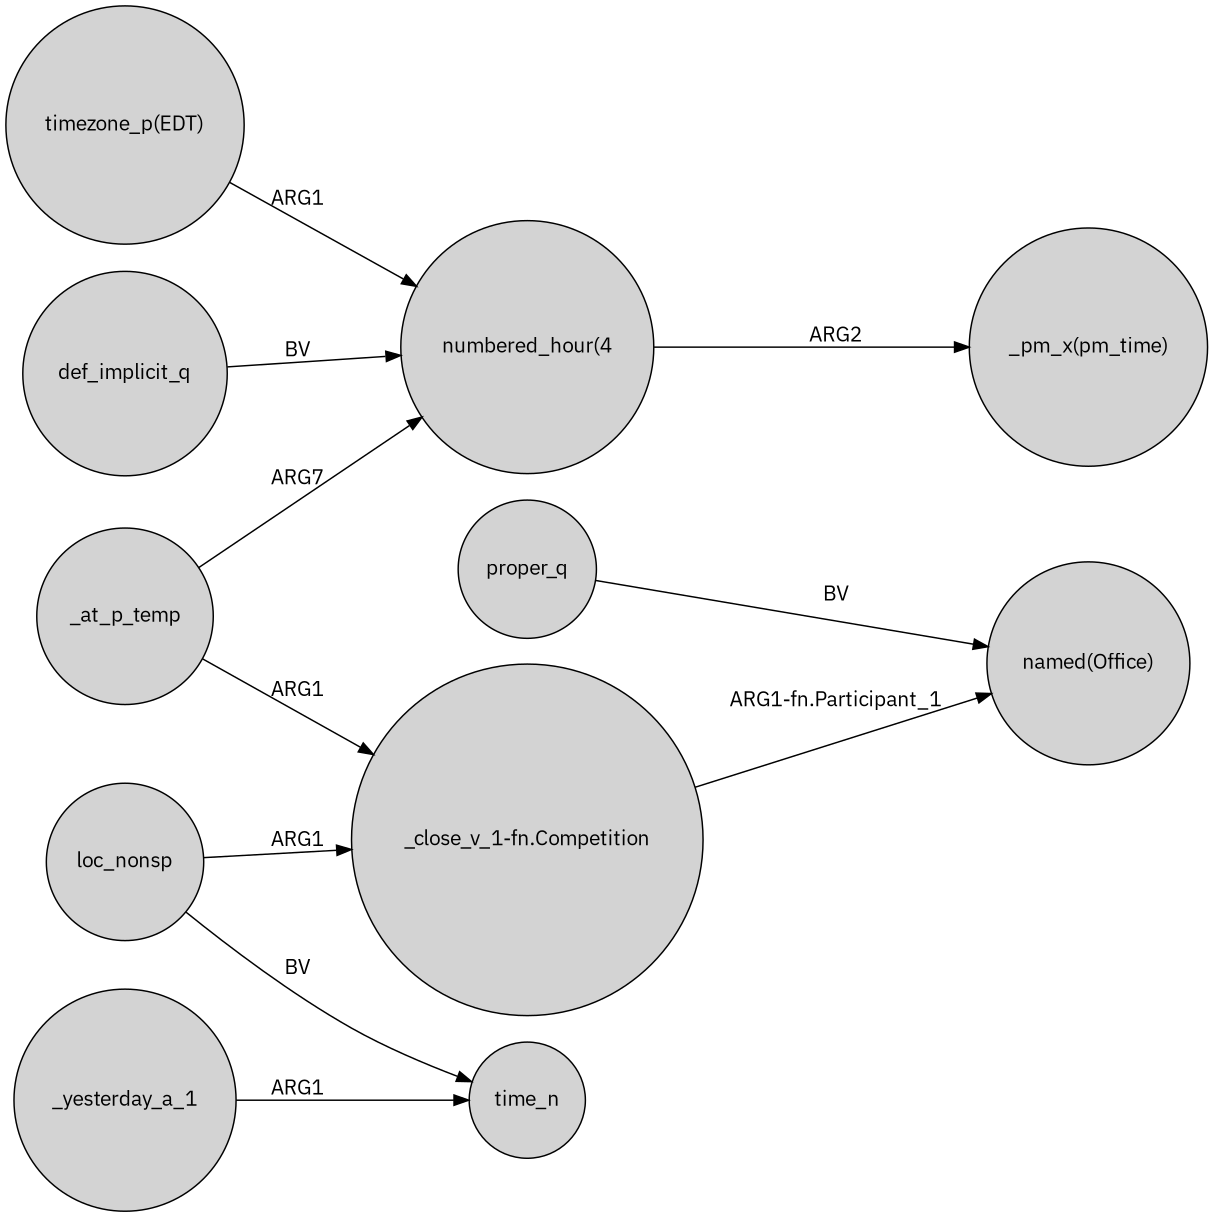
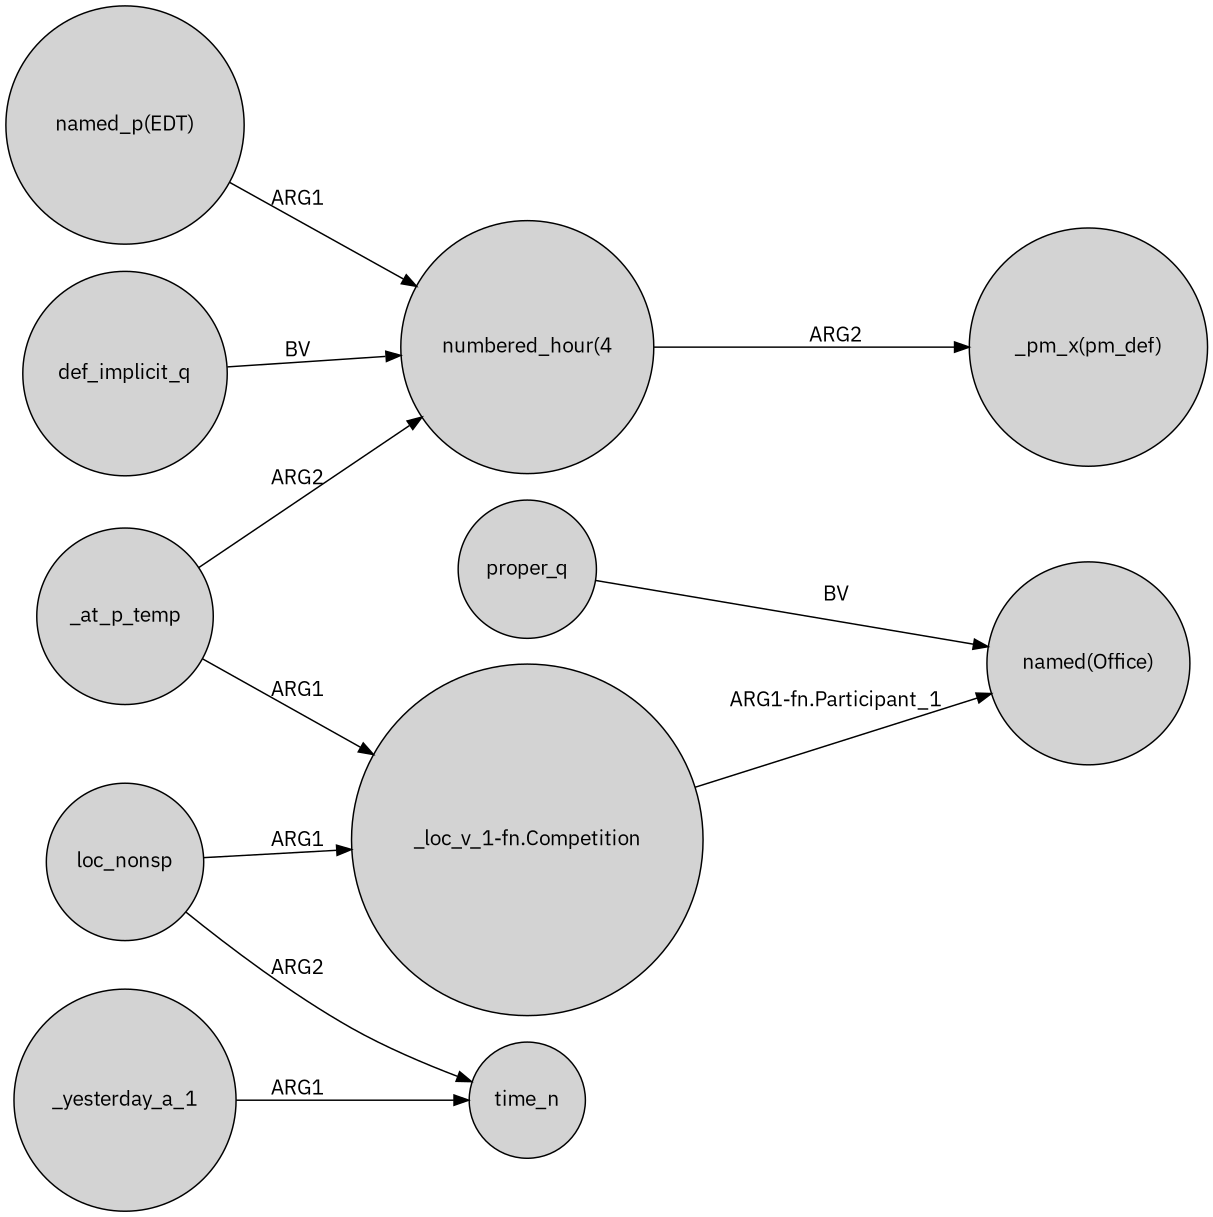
node "timezone_p(EDT)": label "timezone_p(EDT)" -> "named_p(EDT)"
node "_pm_x(pm_time)": label "_pm_x(pm_time)" -> "_pm_x(pm_def)"
edge "_at_p_temp" -> "numbered_hour(4": label "ARG7" -> "ARG2"
node "_close_v_1-fn.Competition": label "_close_v_1-fn.Competition" -> "_loc_v_1-fn.Competition"
edge "loc_nonsp" -> "time_n": label "BV" -> "ARG2"
